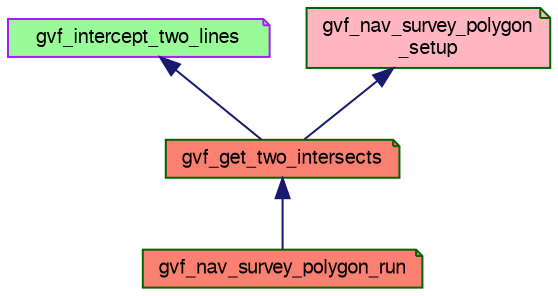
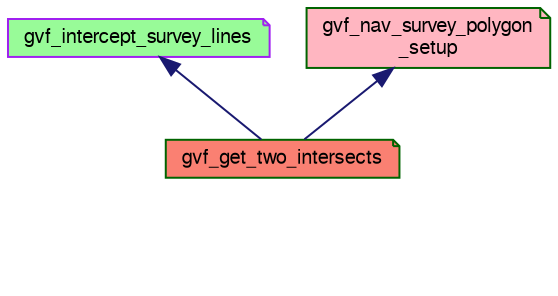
node "gvf_intercept_two_lines": label "gvf_intercept_two_lines" -> "gvf_intercept_survey_lines"
node "gvf_nav_survey_polygon_run": removed
